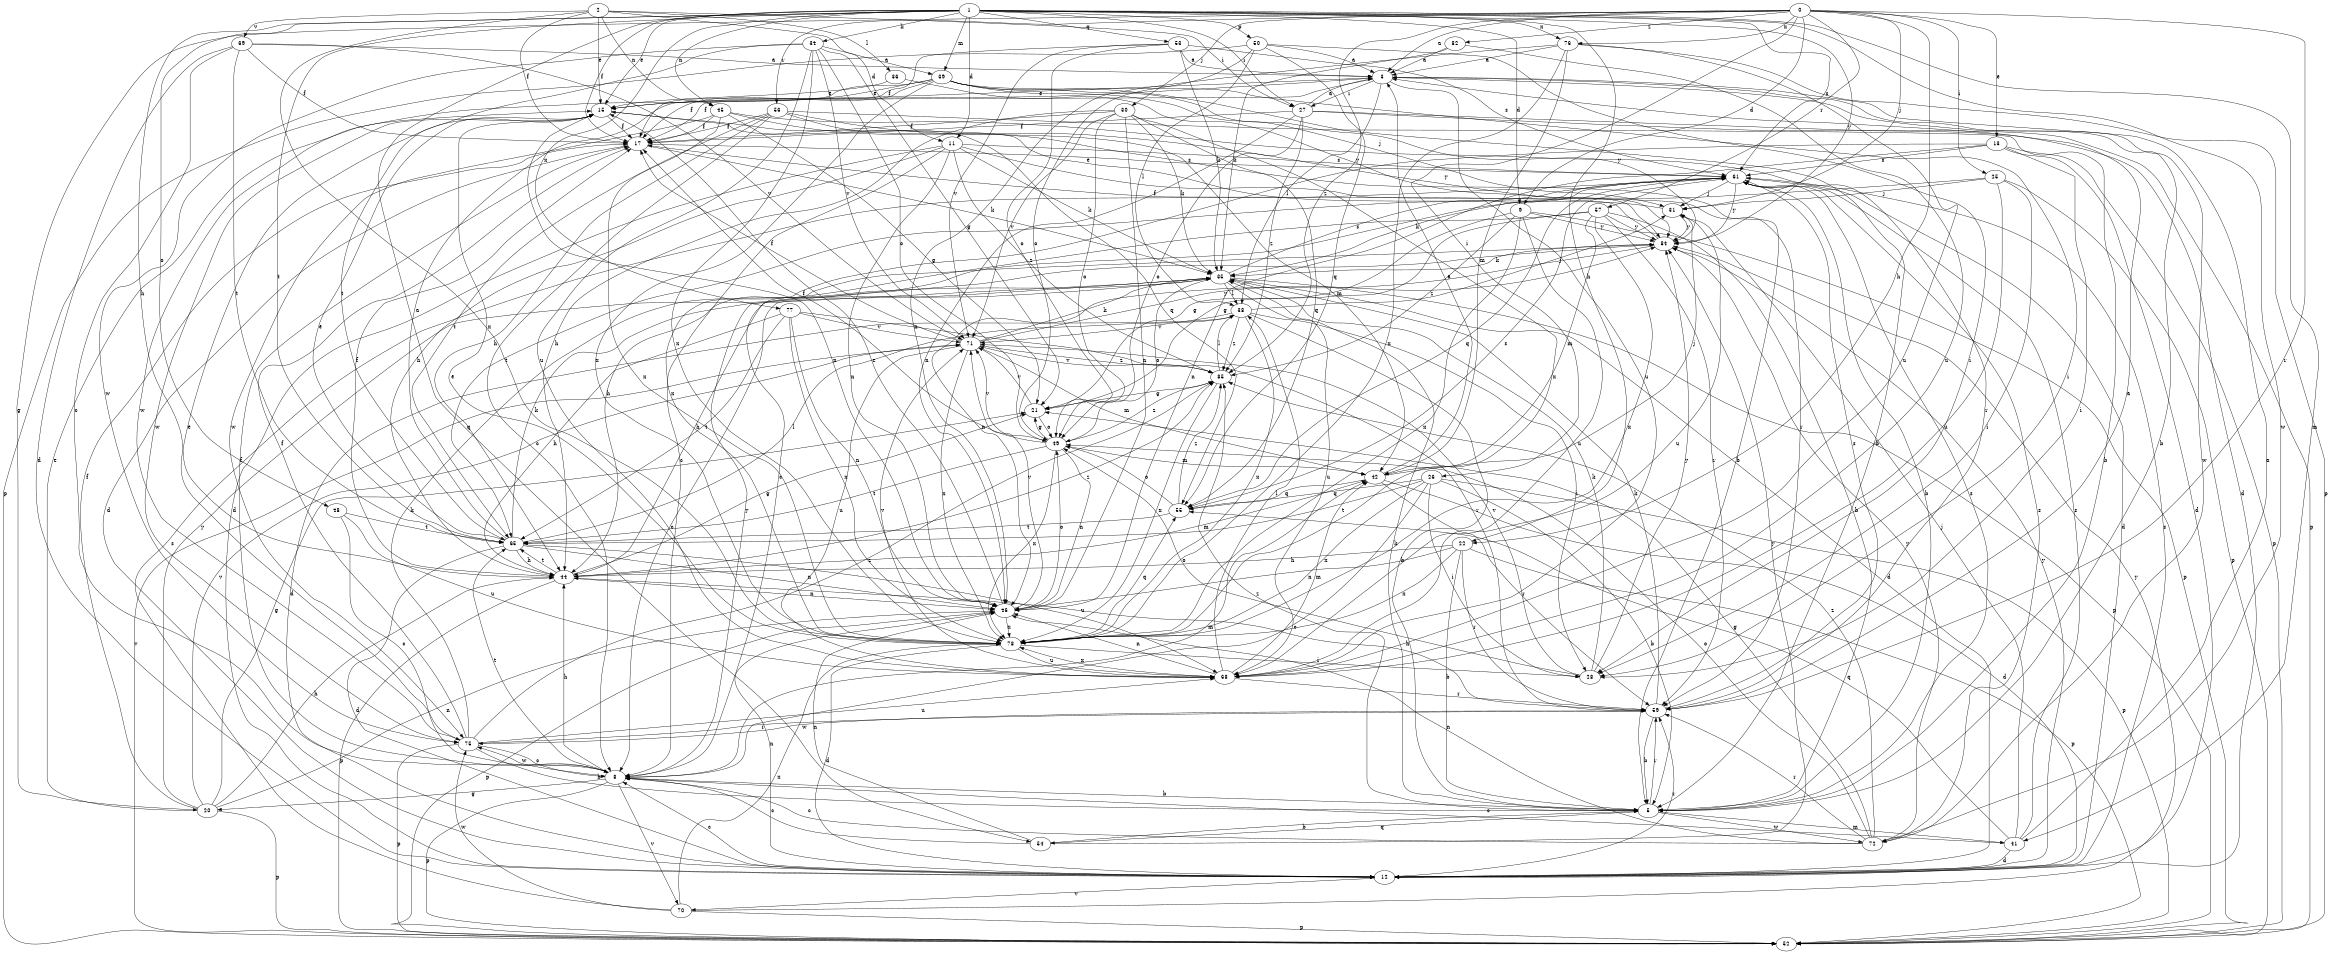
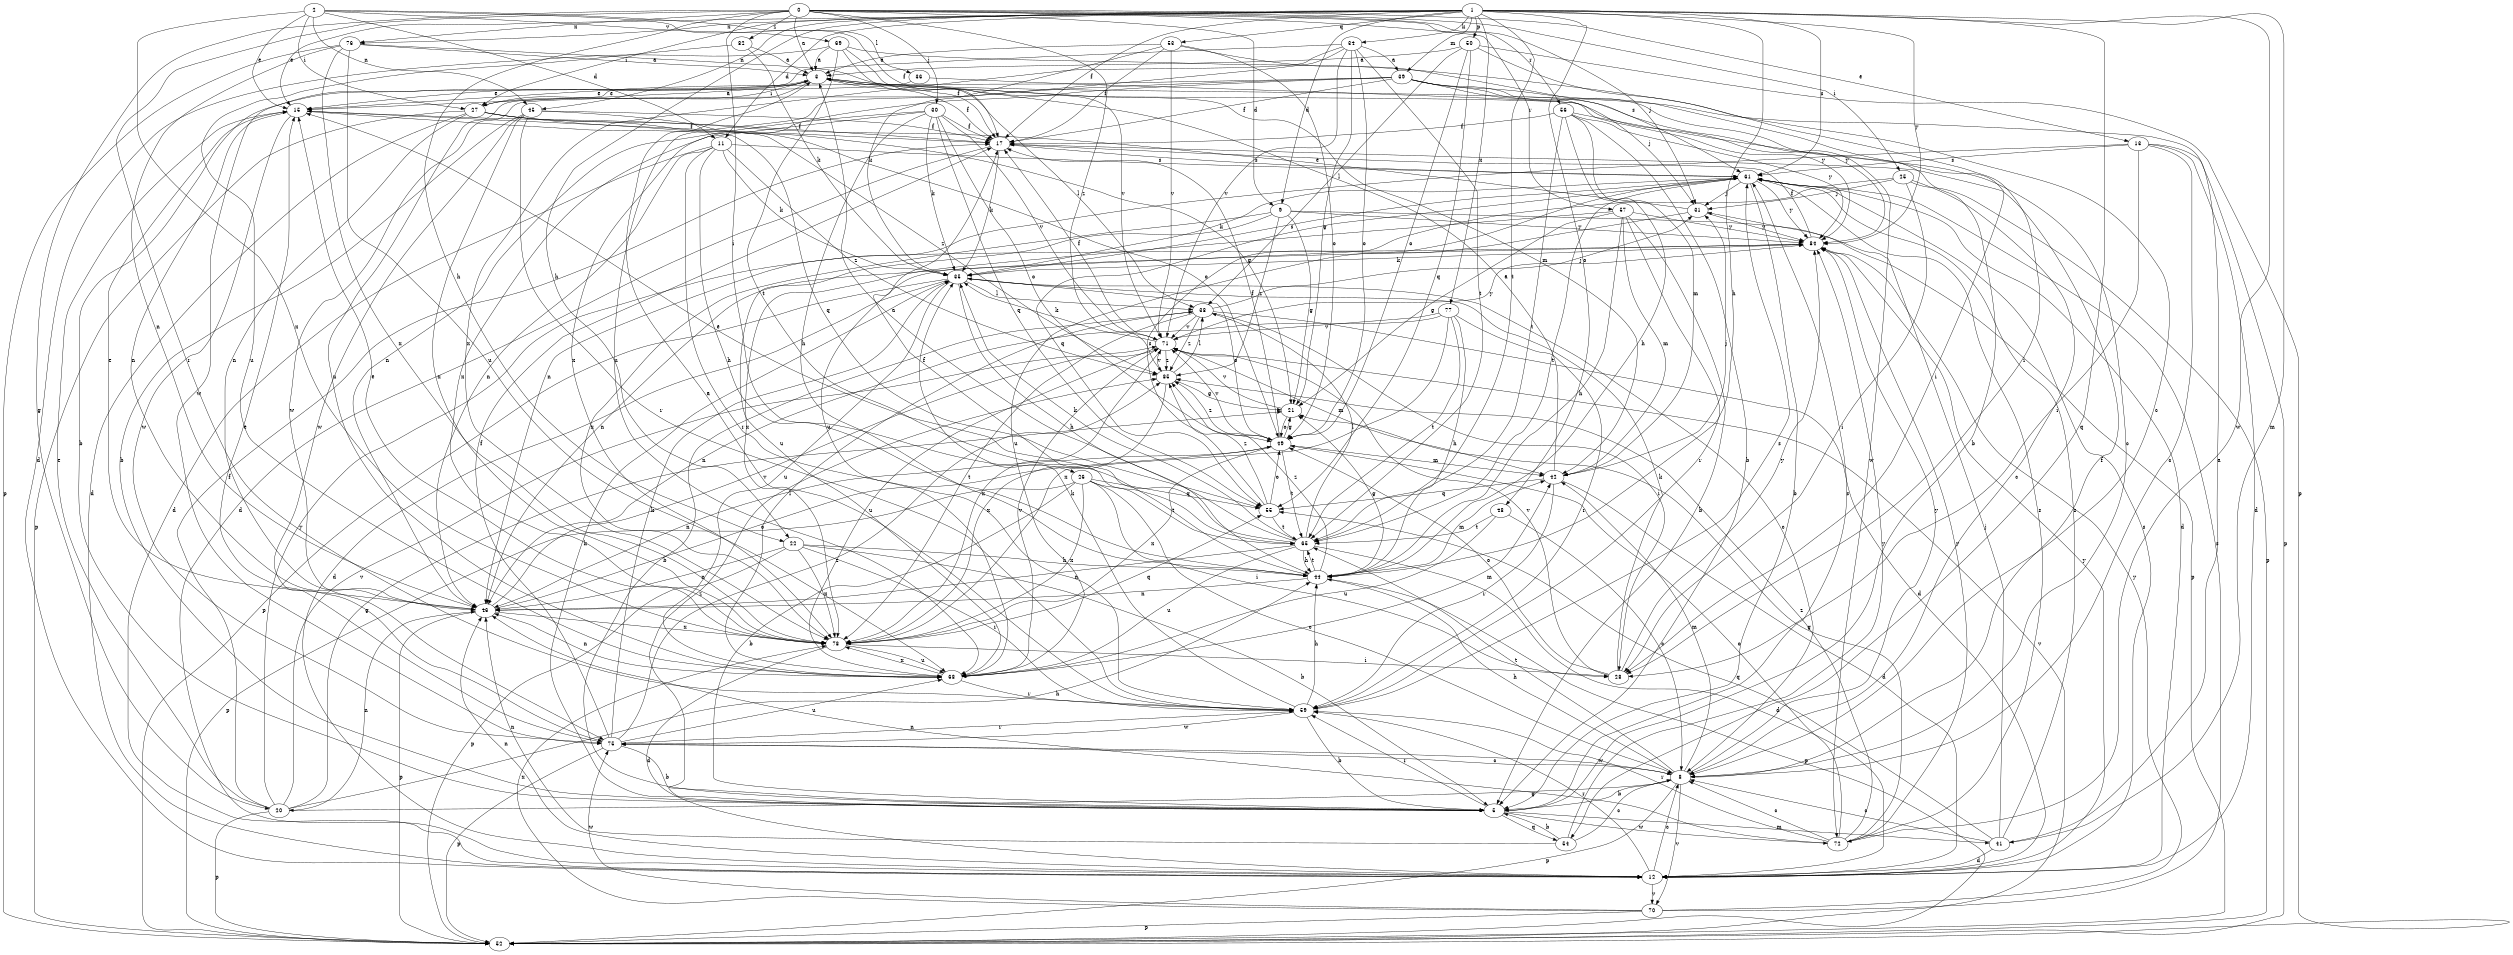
edge "11" -> "78": removed, label "x"
edge "38" -> "78": label "x" -> "t"
